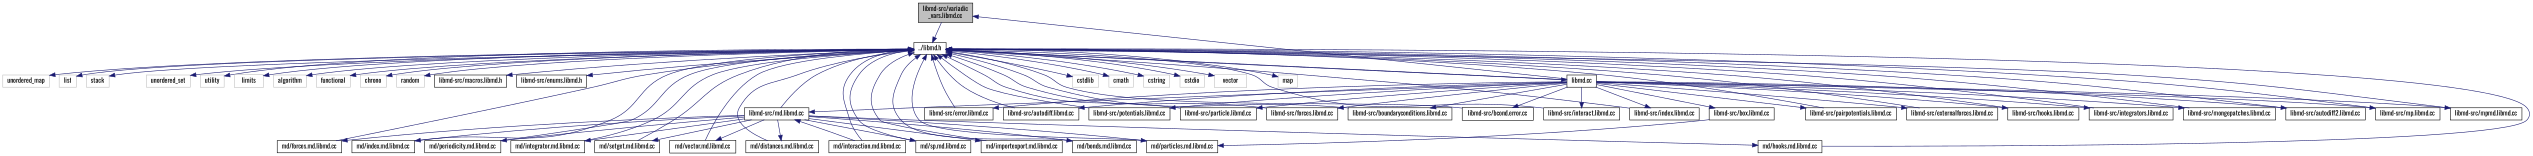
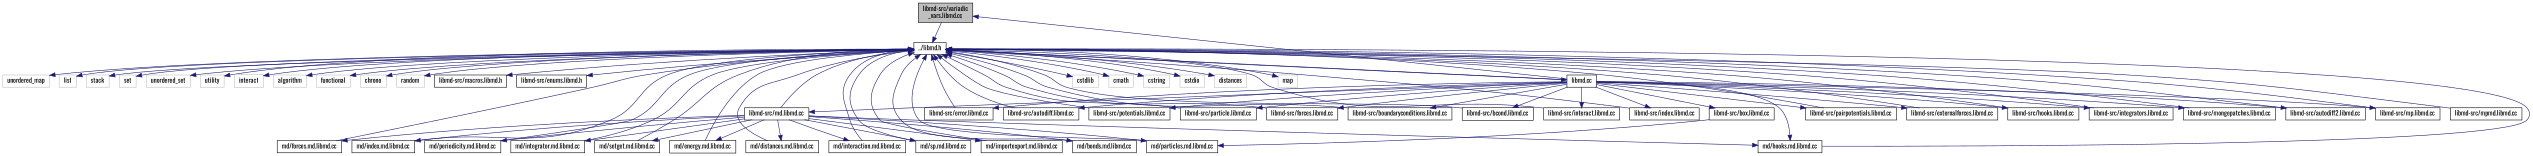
node "set": added
node "limits": label "limits" -> "interact"
node "vector": label "vector" -> "distances"
edge "libmd.cc" -> "libmd-src/mpmd.libmd.cc": now "libmd.cc" -> "md/hooks.md.libmd.cc"
node "libmd-src/bcond.error.cc": label "libmd-src/bcond.error.cc" -> "libmd-src/bcond.libmd.cc"
edge "md/interaction.md.libmd.cc" -> "libmd-src/md.libmd.cc": reversed
node "md/vector.md.libmd.cc": label "md/vector.md.libmd.cc" -> "md/energy.md.libmd.cc"
